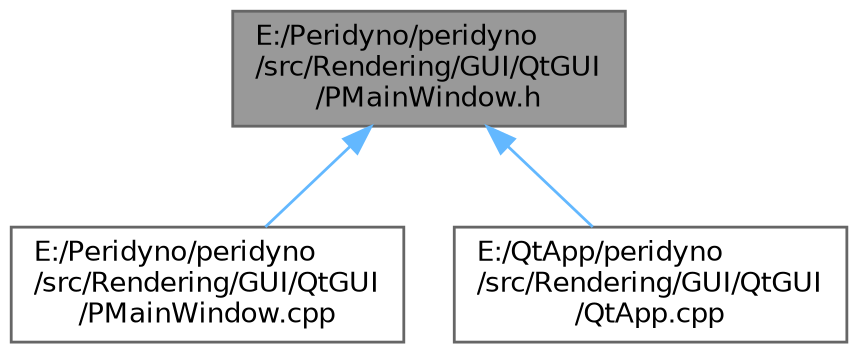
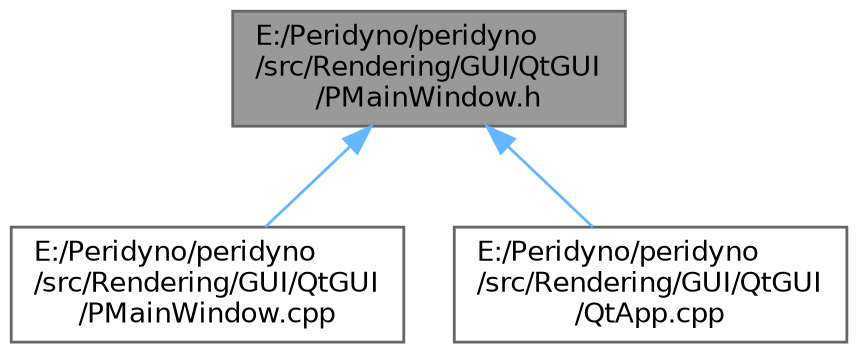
node "E:/QtApp/peridyno /src/Rendering/GUI/QtGUI /QtApp.cpp": label "E:/QtApp/peridyno /src/Rendering/GUI/QtGUI /QtApp.cpp" -> "E:/Peridyno/peridyno /src/Rendering/GUI/QtGUI /QtApp.cpp"
